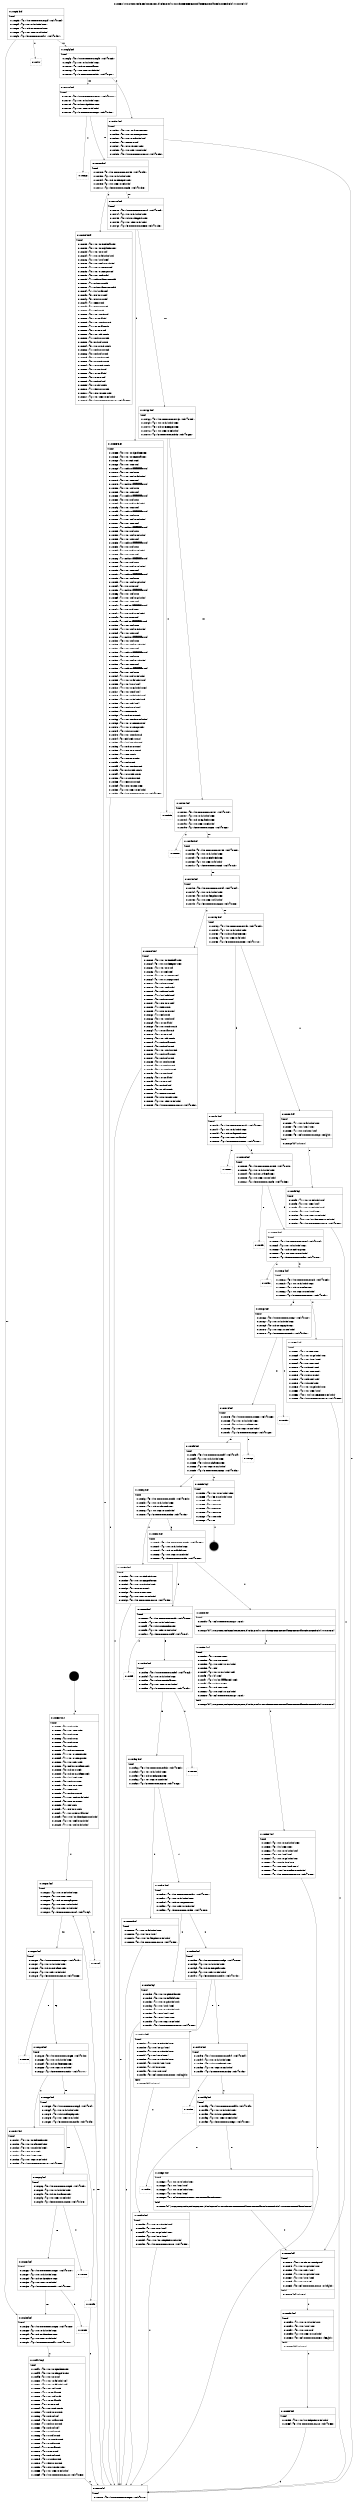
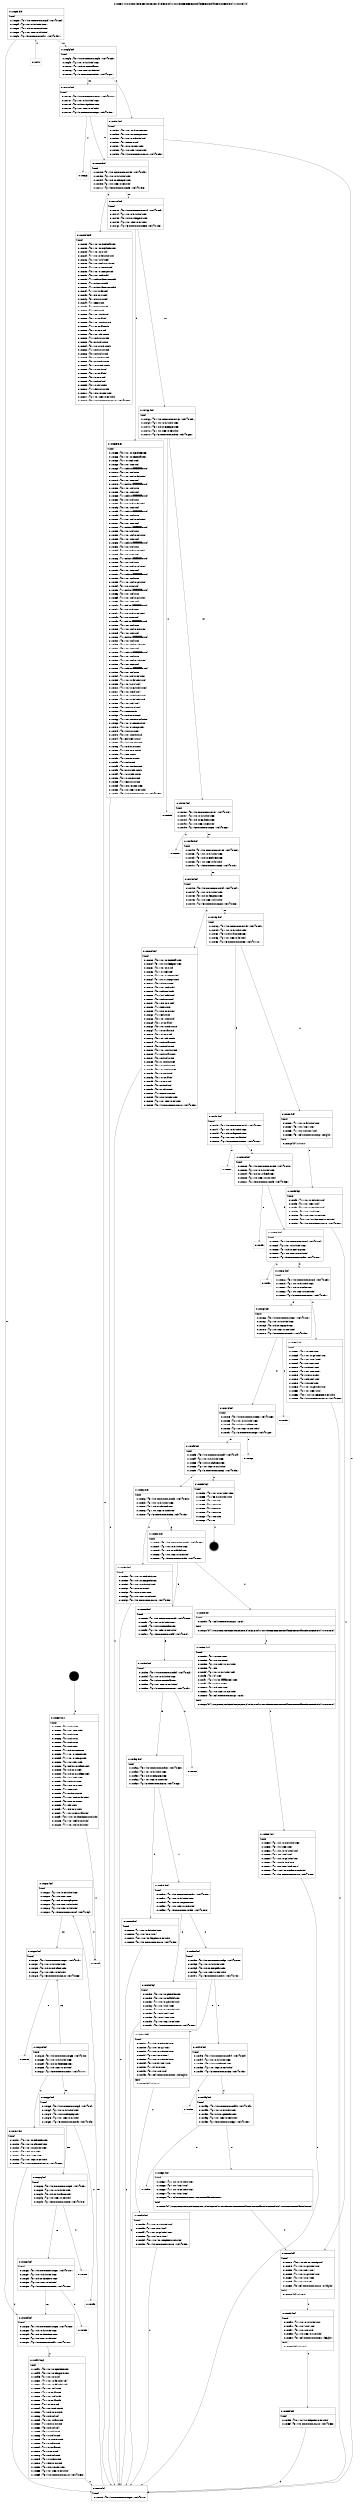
edge "0x4016da [28]" -> "0x401f47": reversed
node "0x401fef": removed
edge "0x4015a0 [114]" -> "0x401612 [32]": now "0x4015a0 [114]" -> "0x40240f"
edge "0x401632 [28]" -> "0x40164e [28]": reversed
edge "0x402198" -> "0x40244c [5]": now "0x401d17 [30]" -> "0x40244c [5]"
